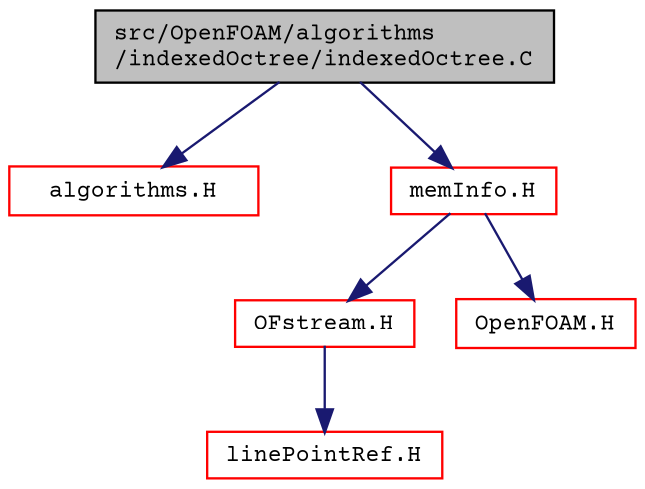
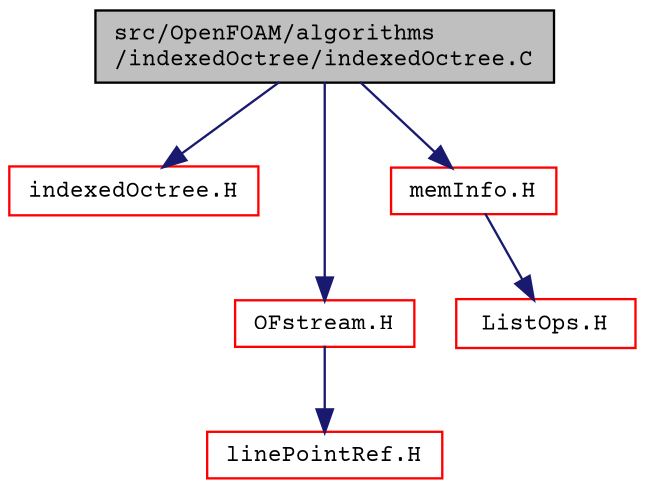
node "algorithms.H": label "algorithms.H" -> "indexedOctree.H"
edge "memInfo.H" -> "OFstream.H": now "src/OpenFOAM/algorithms /indexedOctree/indexedOctree.C" -> "OFstream.H"
node "OpenFOAM.H": label "OpenFOAM.H" -> "ListOps.H"
